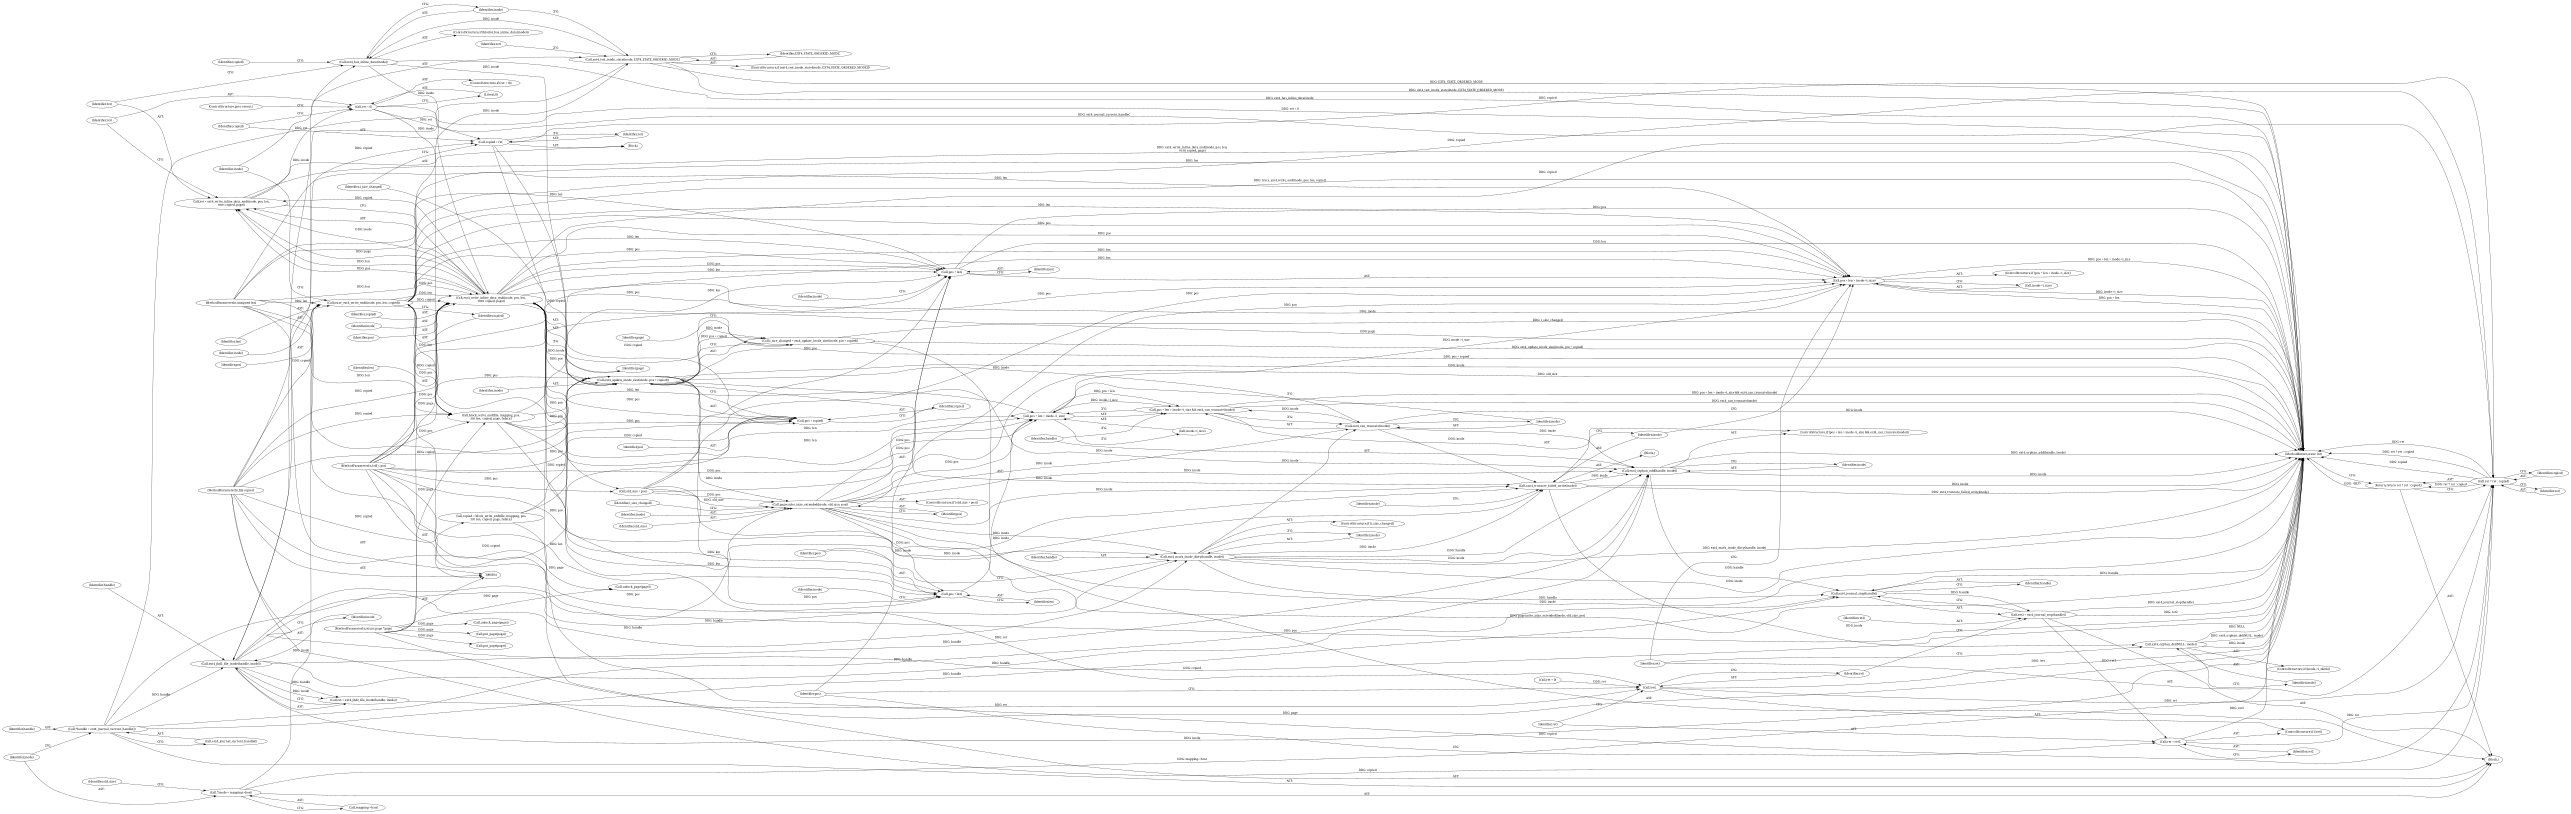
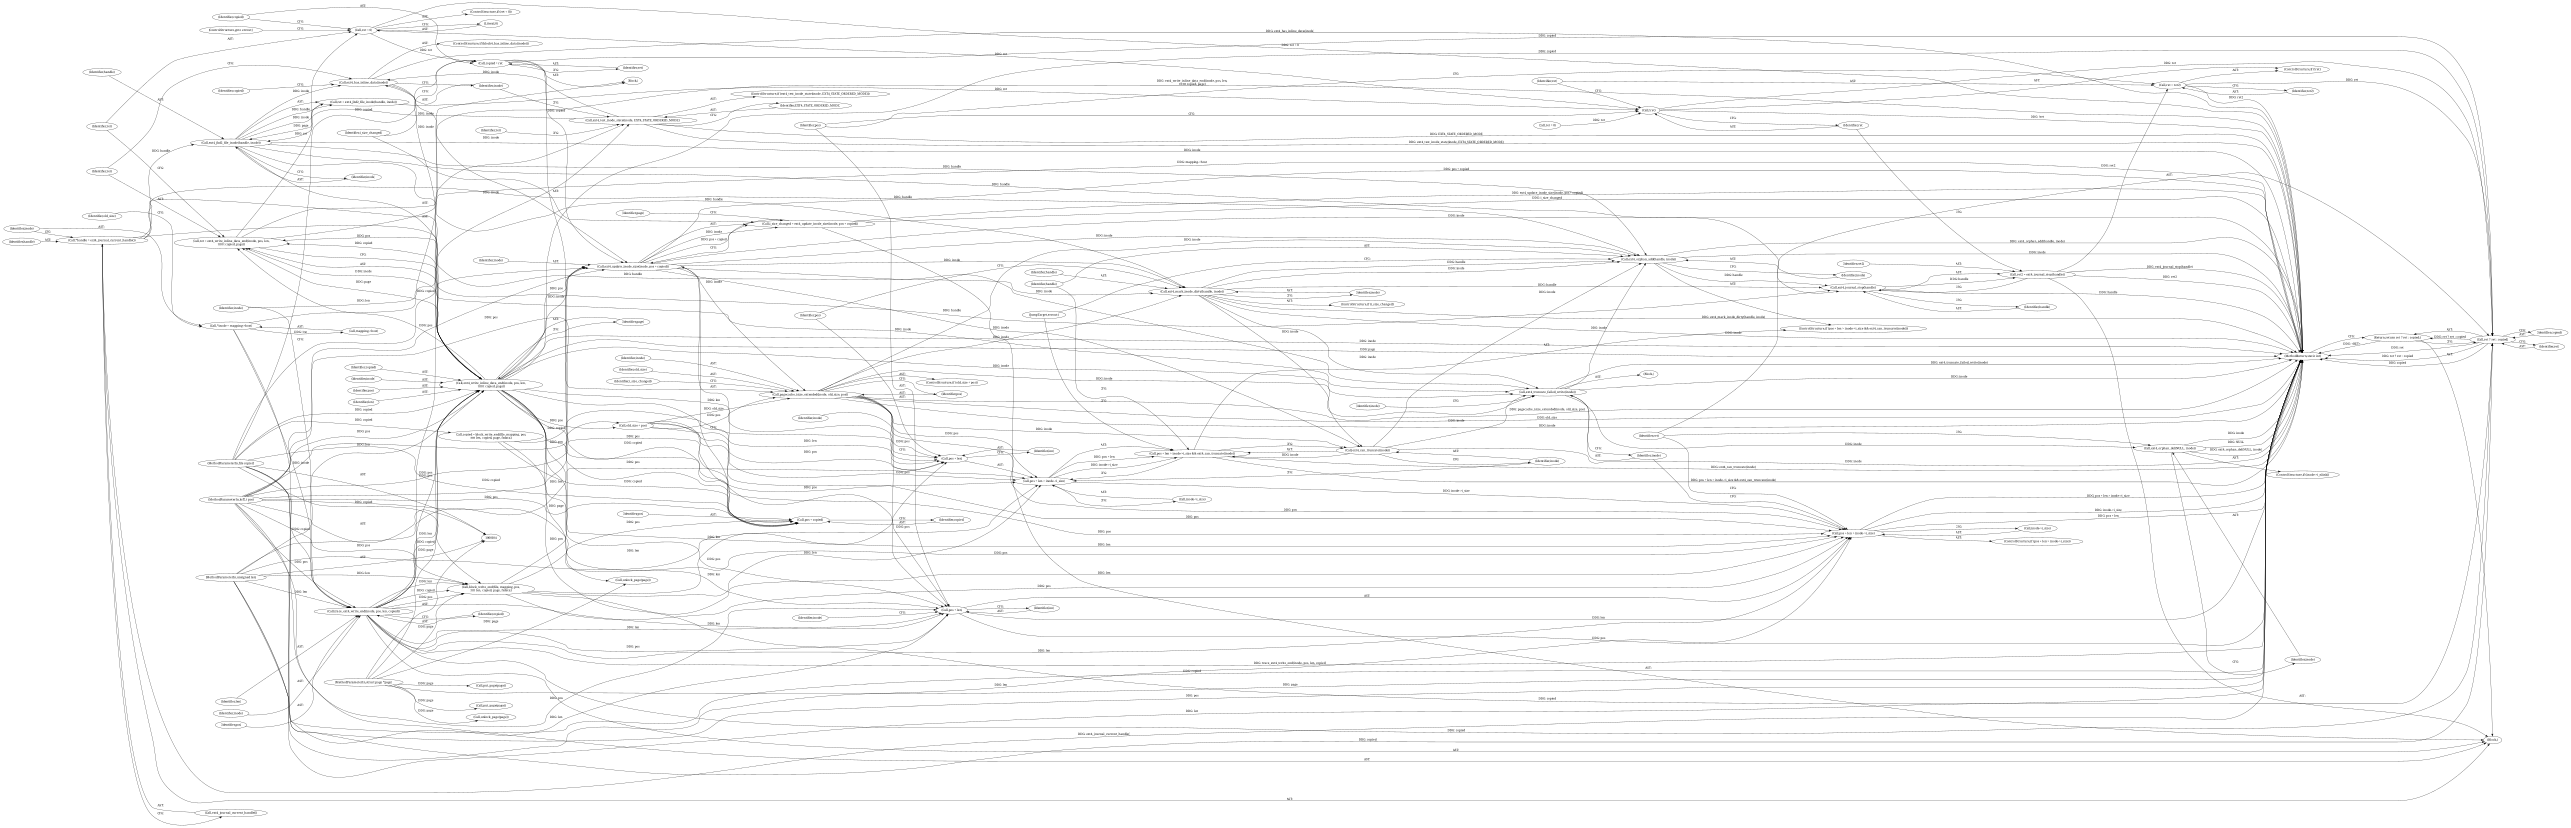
node "(JumpTarget,errout:)": added
node "(Call,can4_truncate_failed_write(inode))": label "(Call,can4_truncate_failed_write(inode))" -> "(Call,ext4_truncate_failed_write(inode))"
edge "(MethodParameterIn,loff_t pos)" -> "(Call,trace_ext4_write_end(inode, pos, len, copied))": added, label "DDG: pos"
edge "(Call,ret = ext4_jbd2_file_inode(handle, inode))" -> "(Call,ext4_jbd2_file_inode(handle, inode))": label "CFG: " -> "DDG: page"
edge "(Call,*inode = mapping->host)" -> "(Call,mapping->host)": label "CFG: " -> "DDG: !ret"
